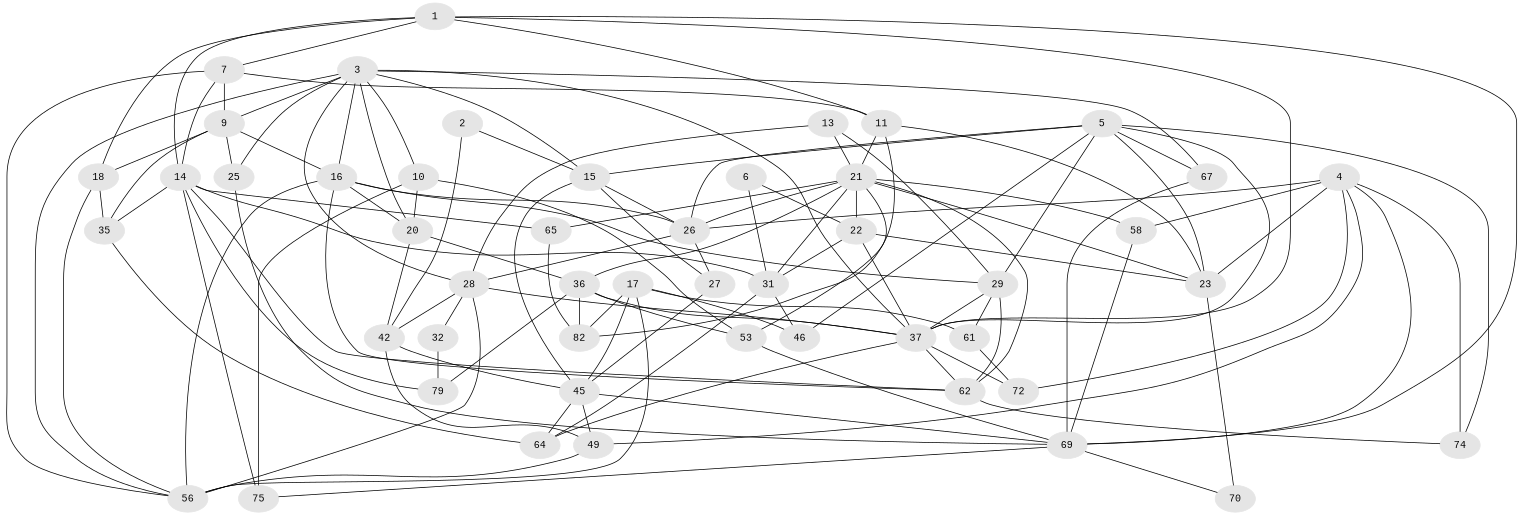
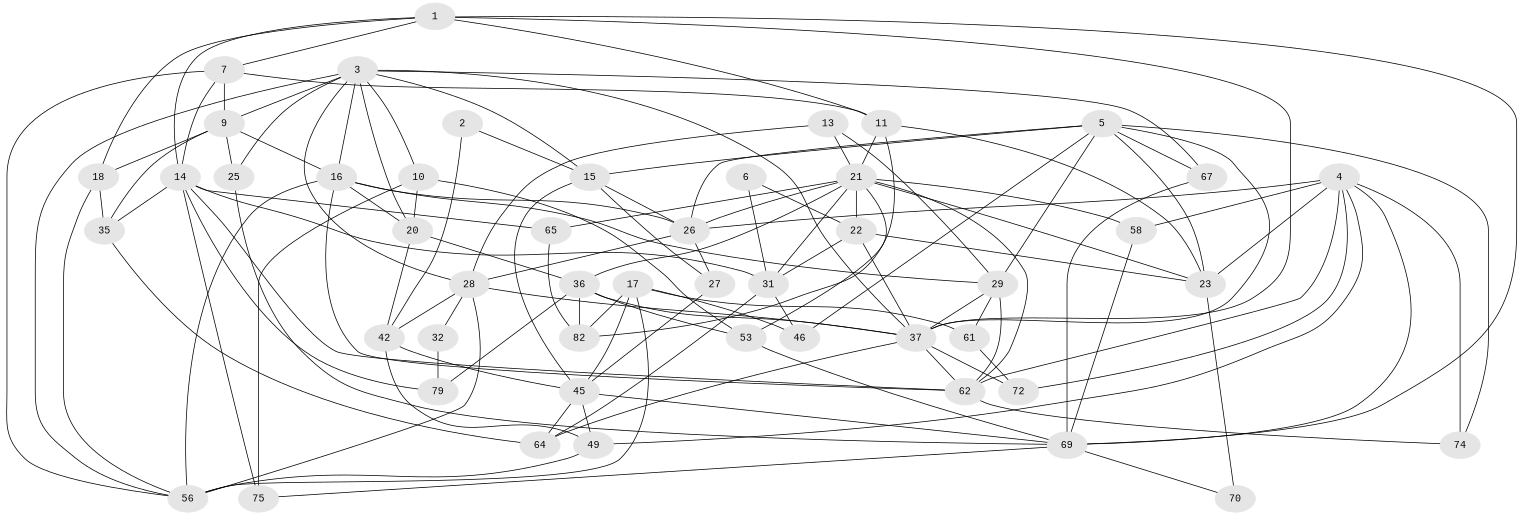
edge "4" -- "62": added
